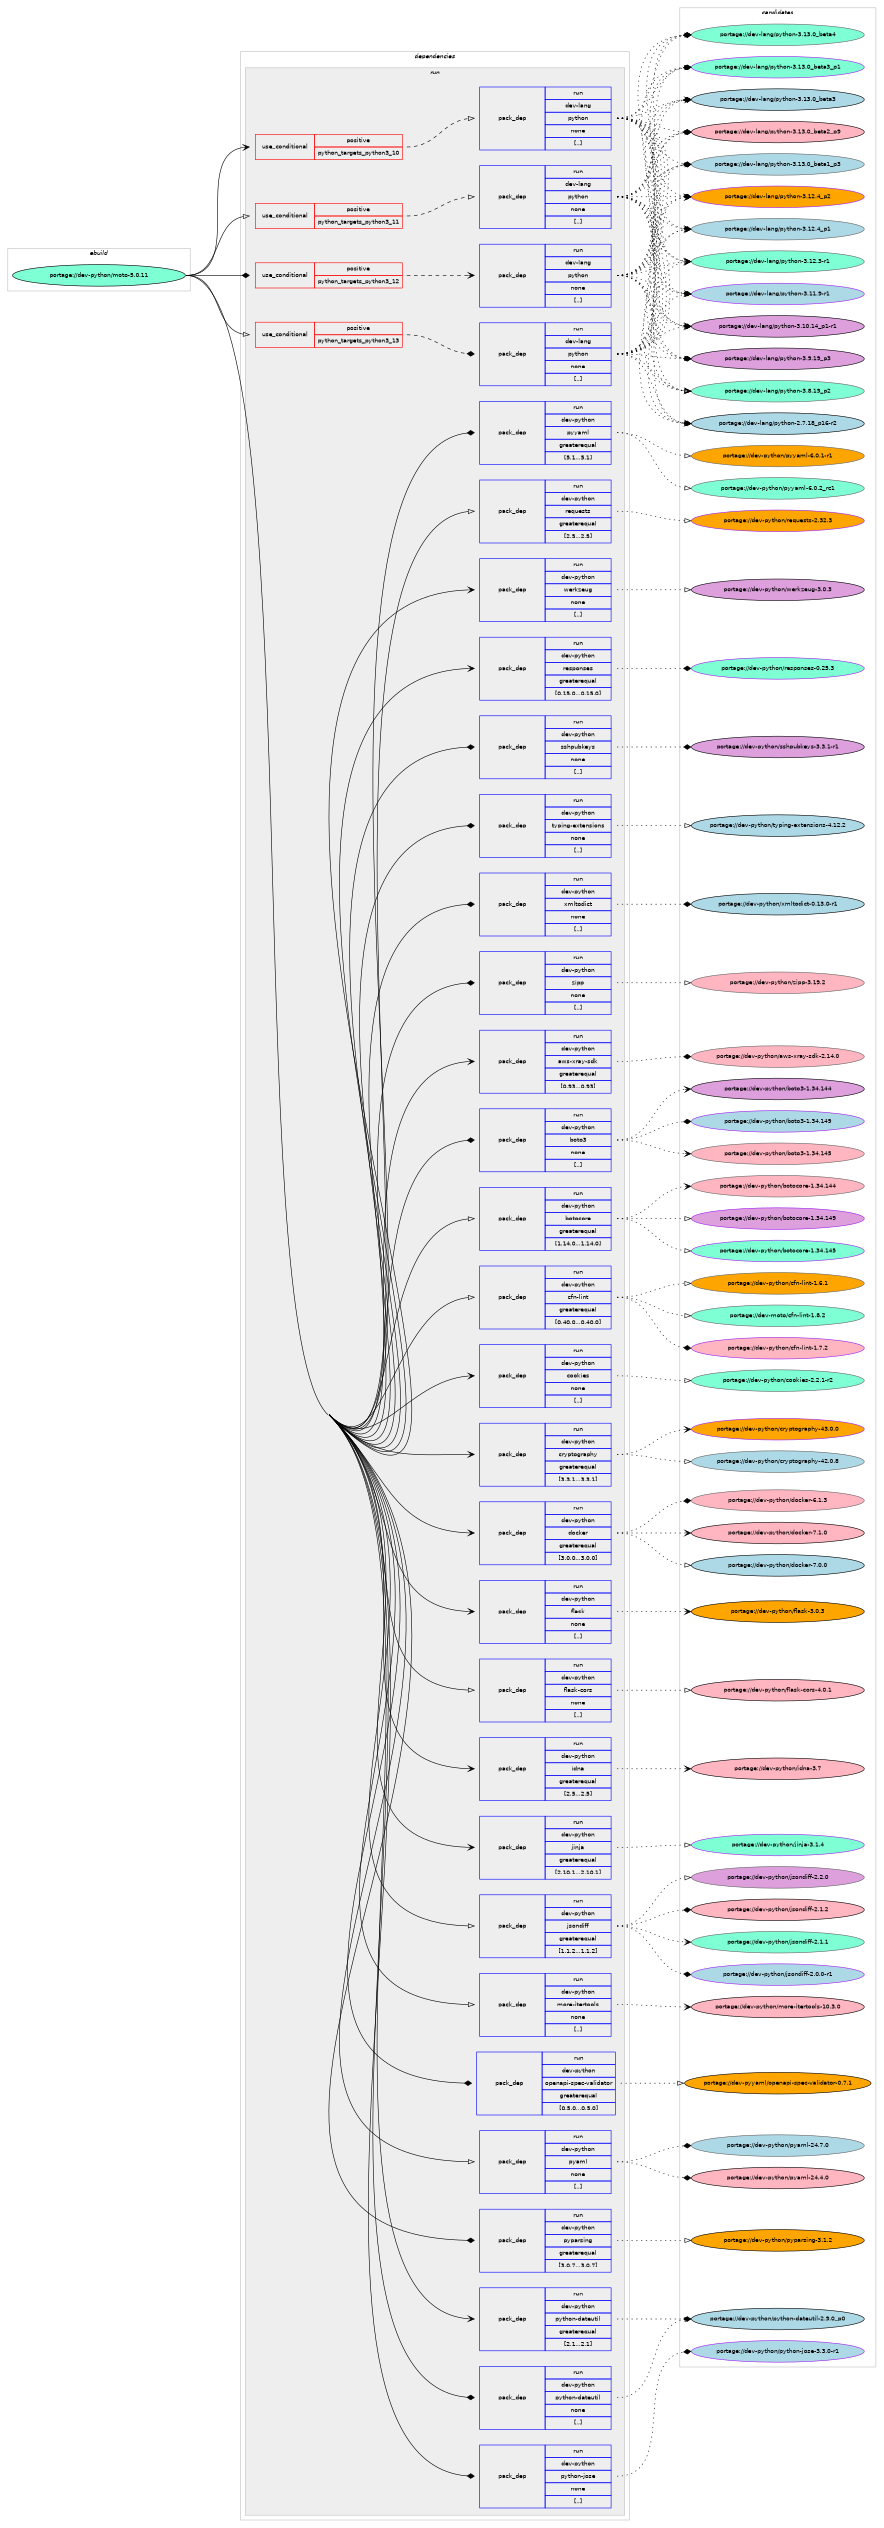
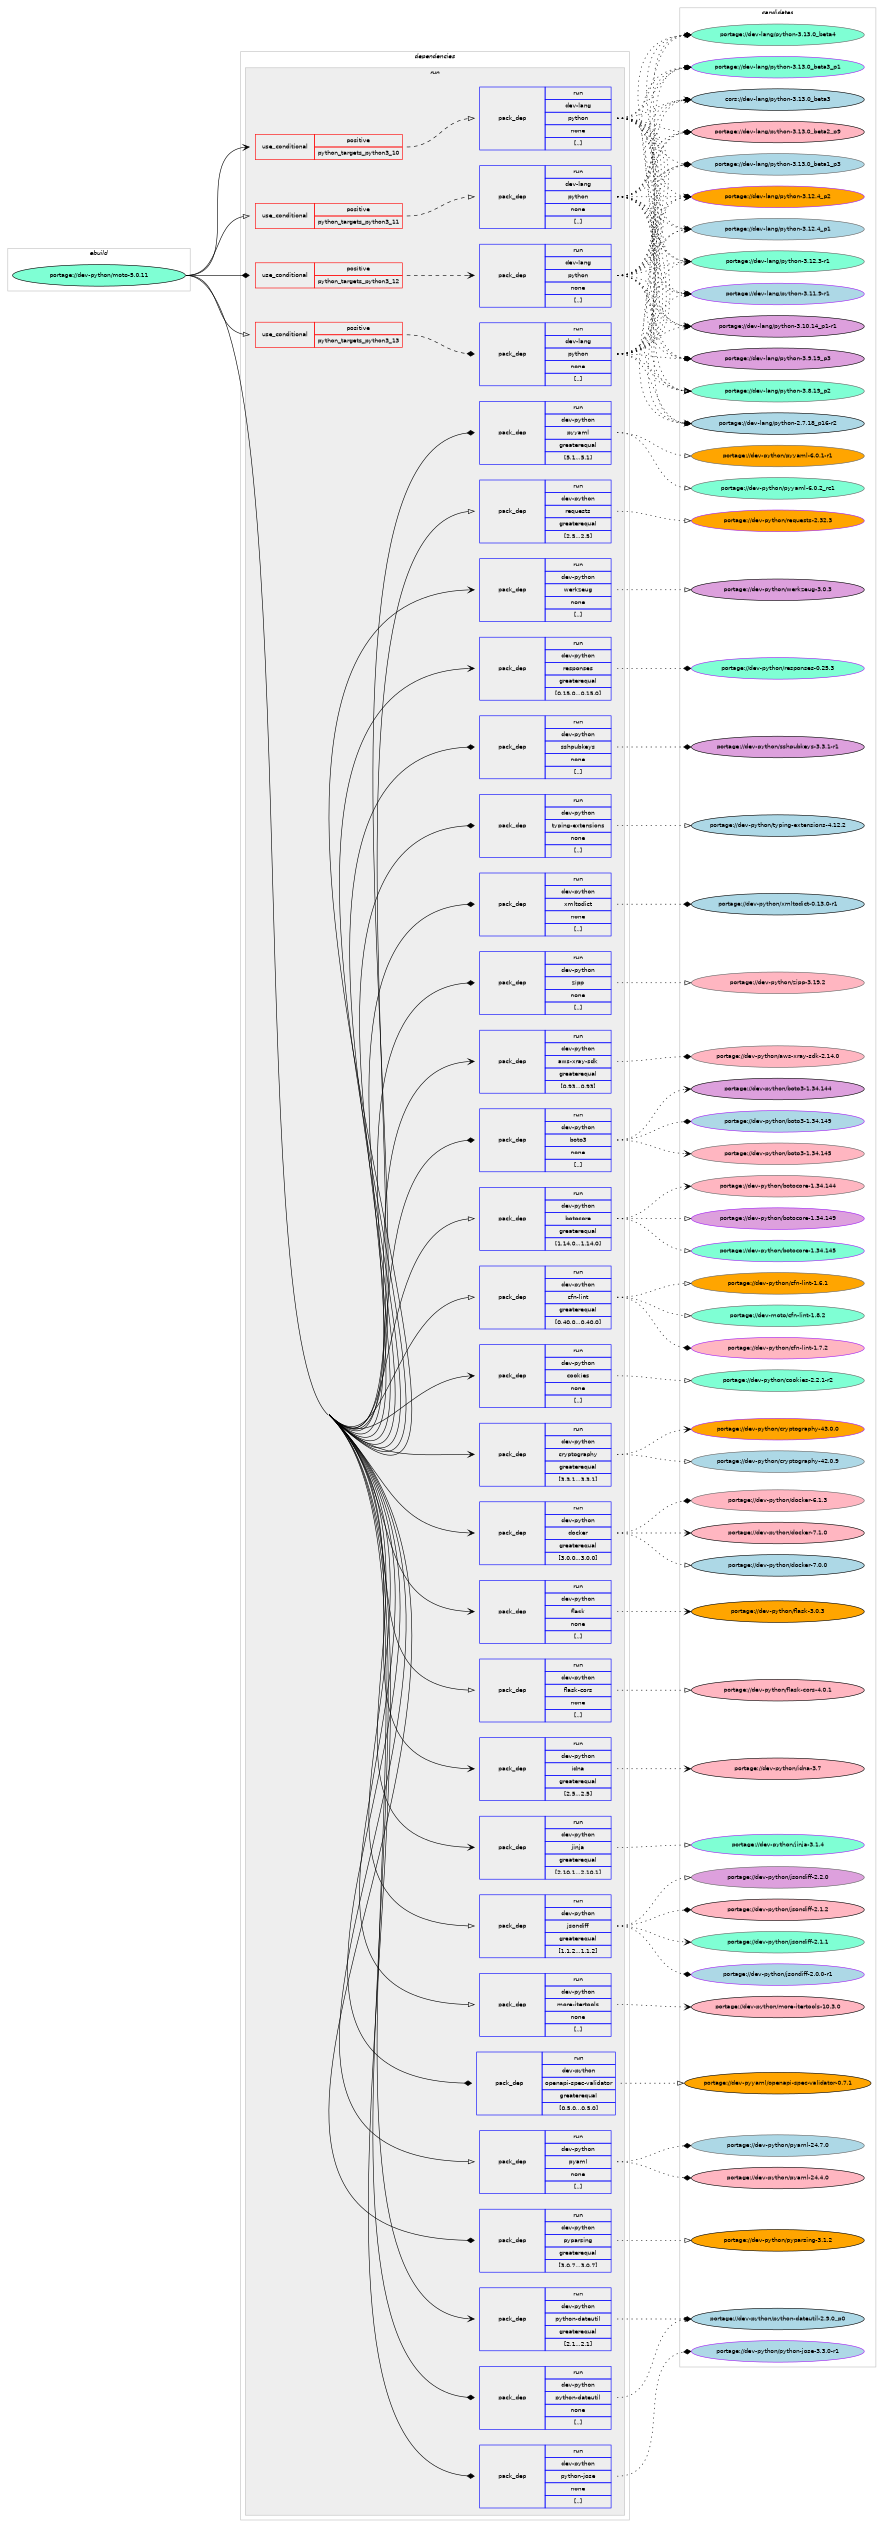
node "portage://dev-lang/python-3.13.0_beta3": label "portage://dev-lang/python-3.13.0_beta3" -> "cors://dev-lang/python-3.13.0_beta3"
node "portage://dev-python/cryptography-42.0.8": label "portage://dev-python/cryptography-42.0.8" -> "portage://dev-python/cryptography-42.0.9"
